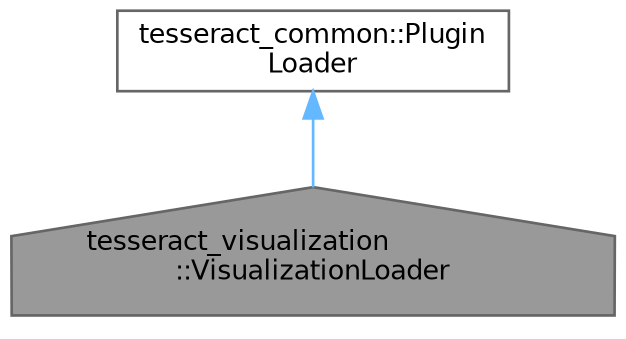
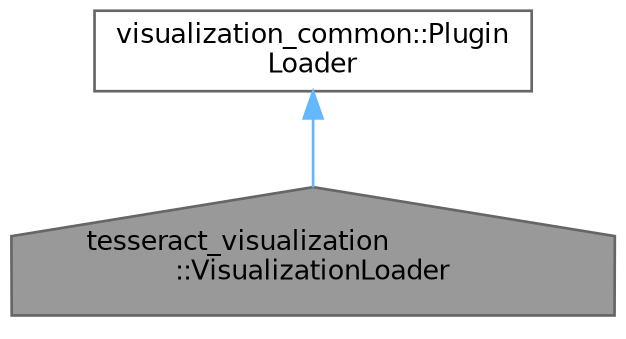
node "tesseract_common::Plugin Loader": label "tesseract_common::Plugin Loader" -> "visualization_common::Plugin Loader"
